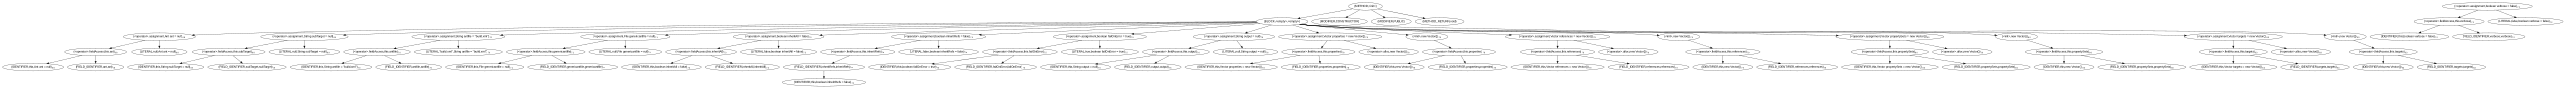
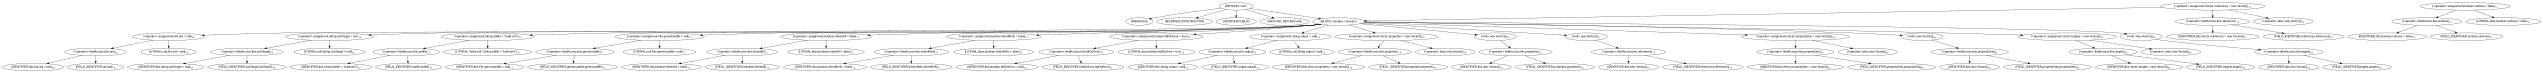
node "(PARAM,this)": added
edge "(BLOCK,<empty>,<empty>)" -> "(<operator>.assignment,Vector references = new Vector())": reversed
edge "(FIELD_IDENTIFIER,inheritRefs,inheritRefs)" -> "(IDENTIFIER,this,boolean inheritRefs = false)": now "(<operator>.fieldAccess,this.inheritRefs)" -> "(IDENTIFIER,this,boolean inheritRefs = false)"
